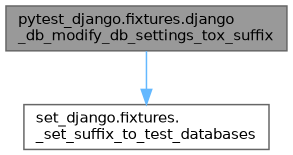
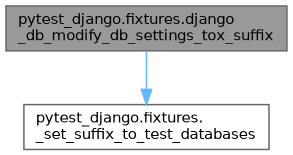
node "set_django.fixtures. _set_suffix_to_test_databases": label "set_django.fixtures. _set_suffix_to_test_databases" -> "pytest_django.fixtures. _set_suffix_to_test_databases"
